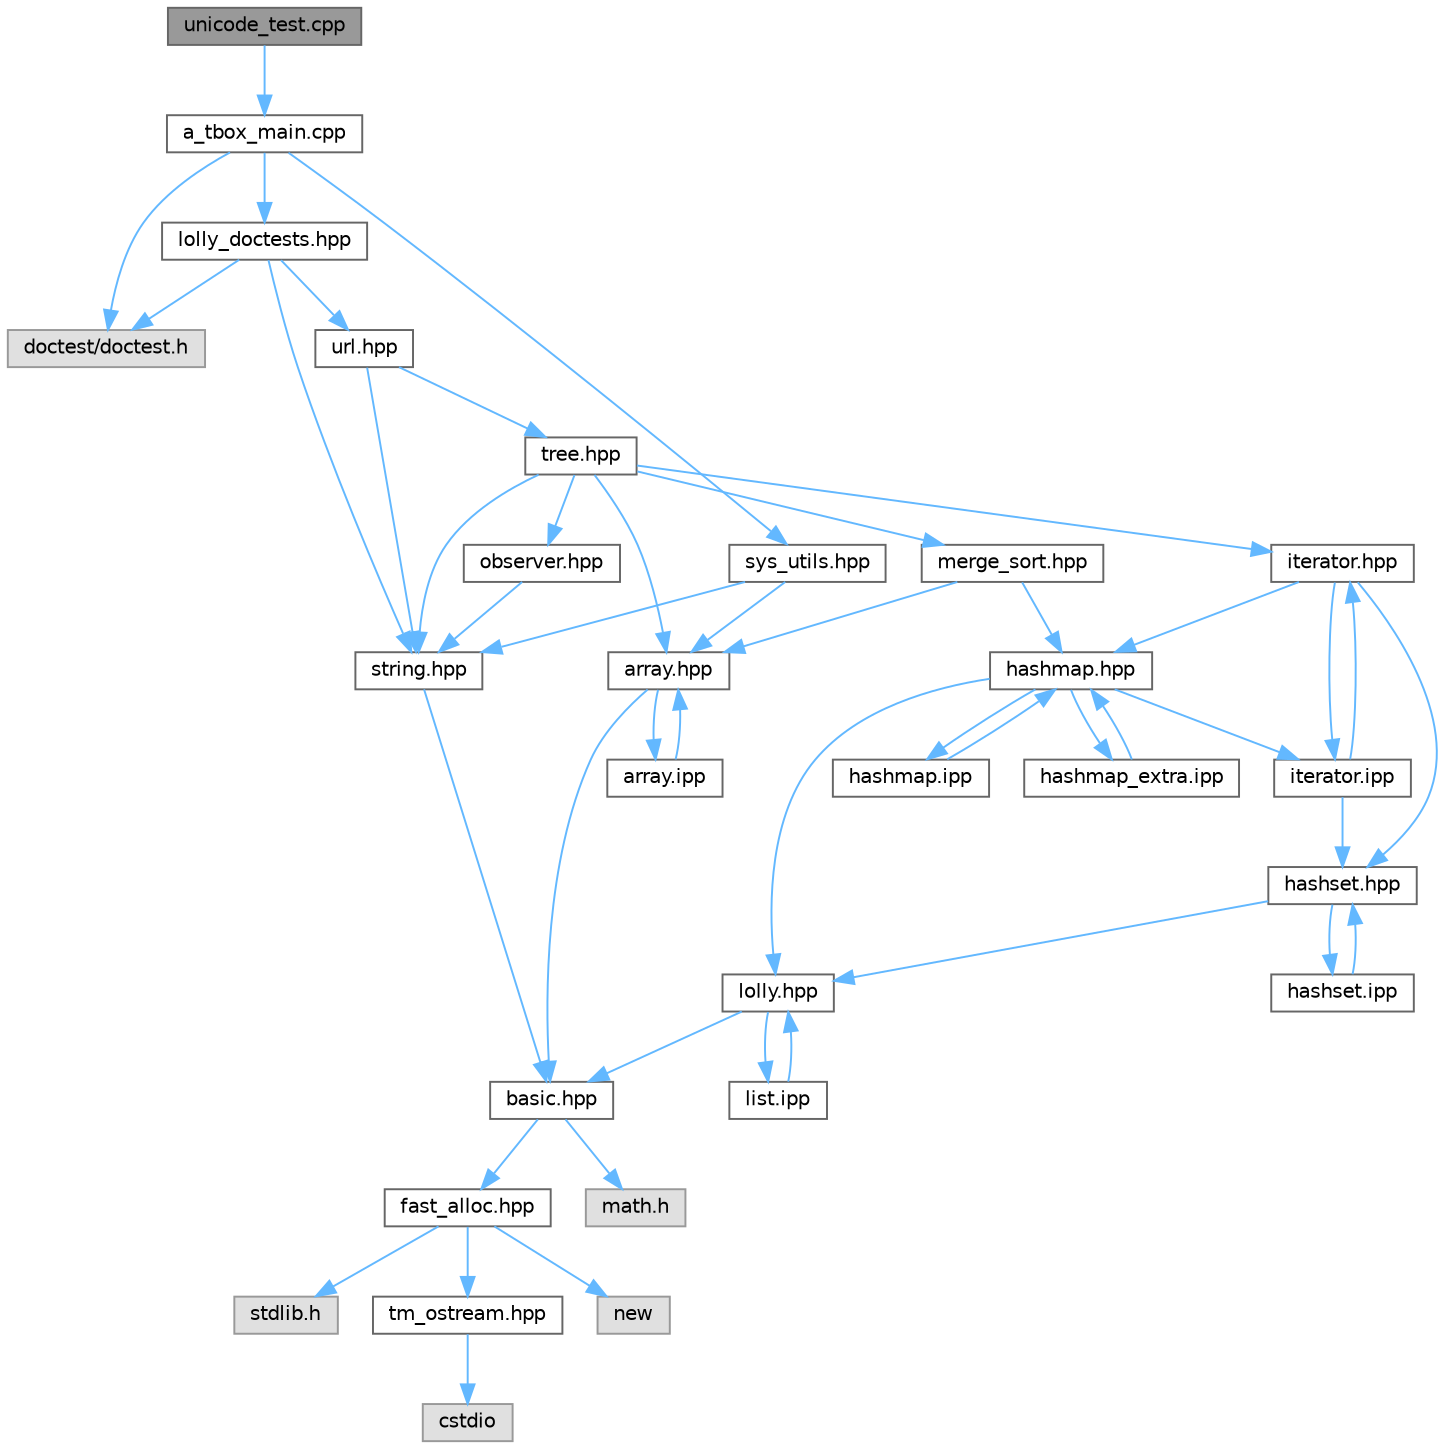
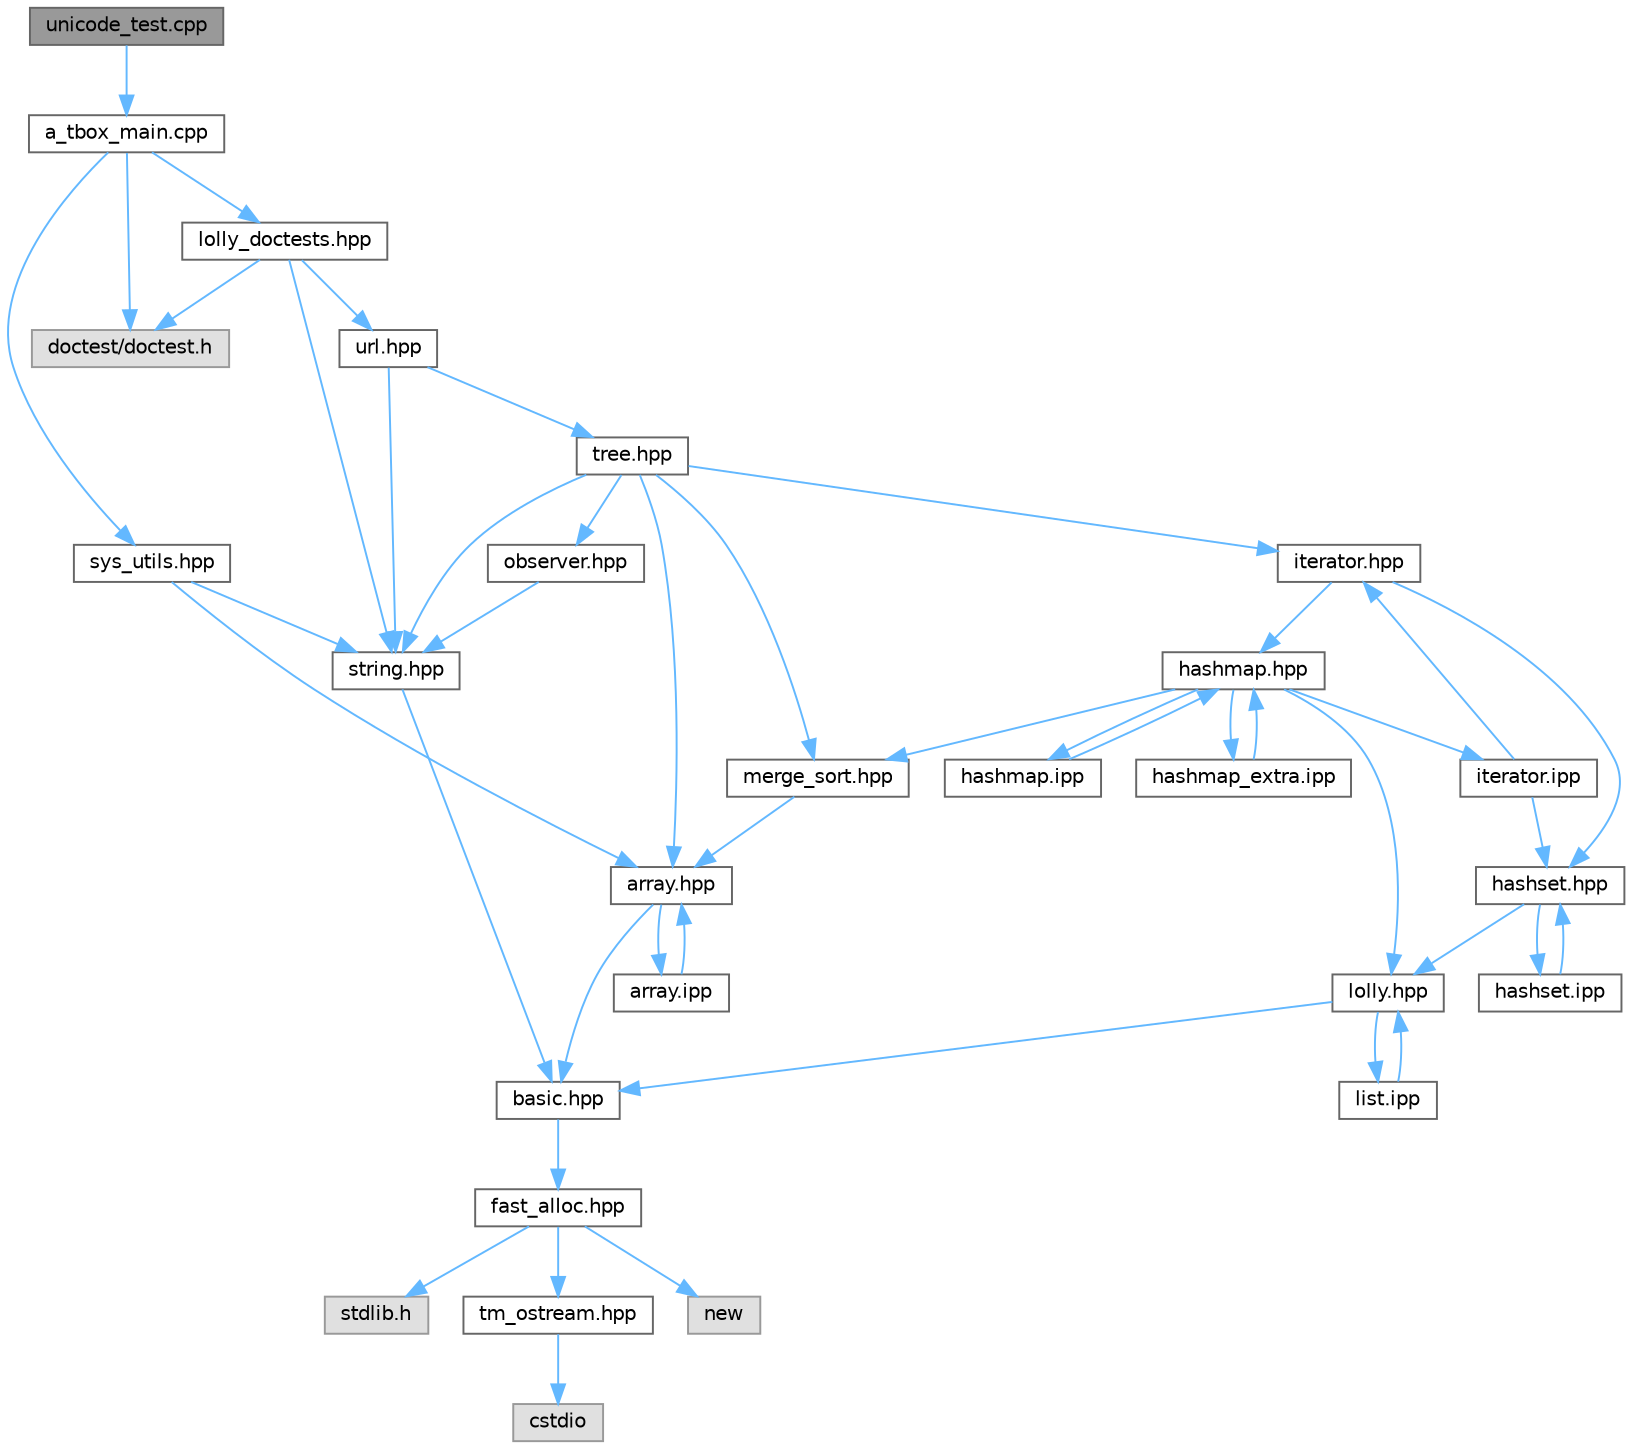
edge "merge_sort.hpp" -> "hashmap.hpp": reversed
edge "iterator.hpp" -> "iterator.ipp": removed
node "math.h": removed
